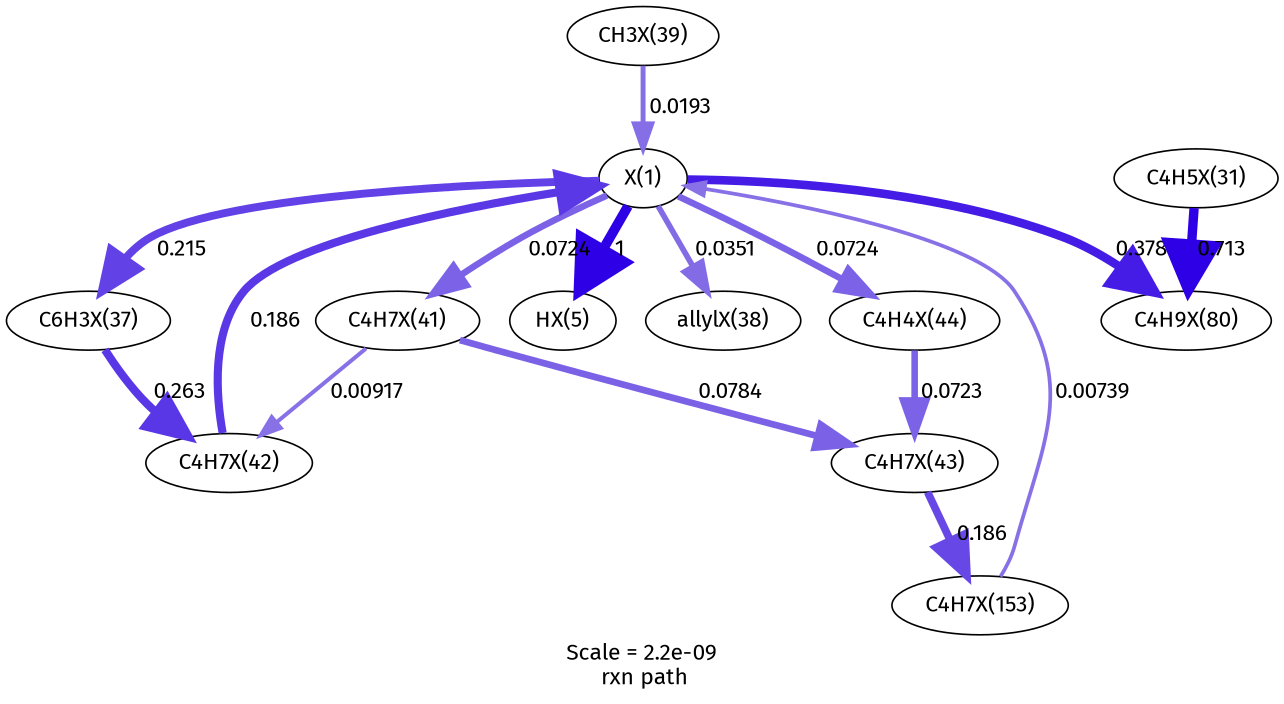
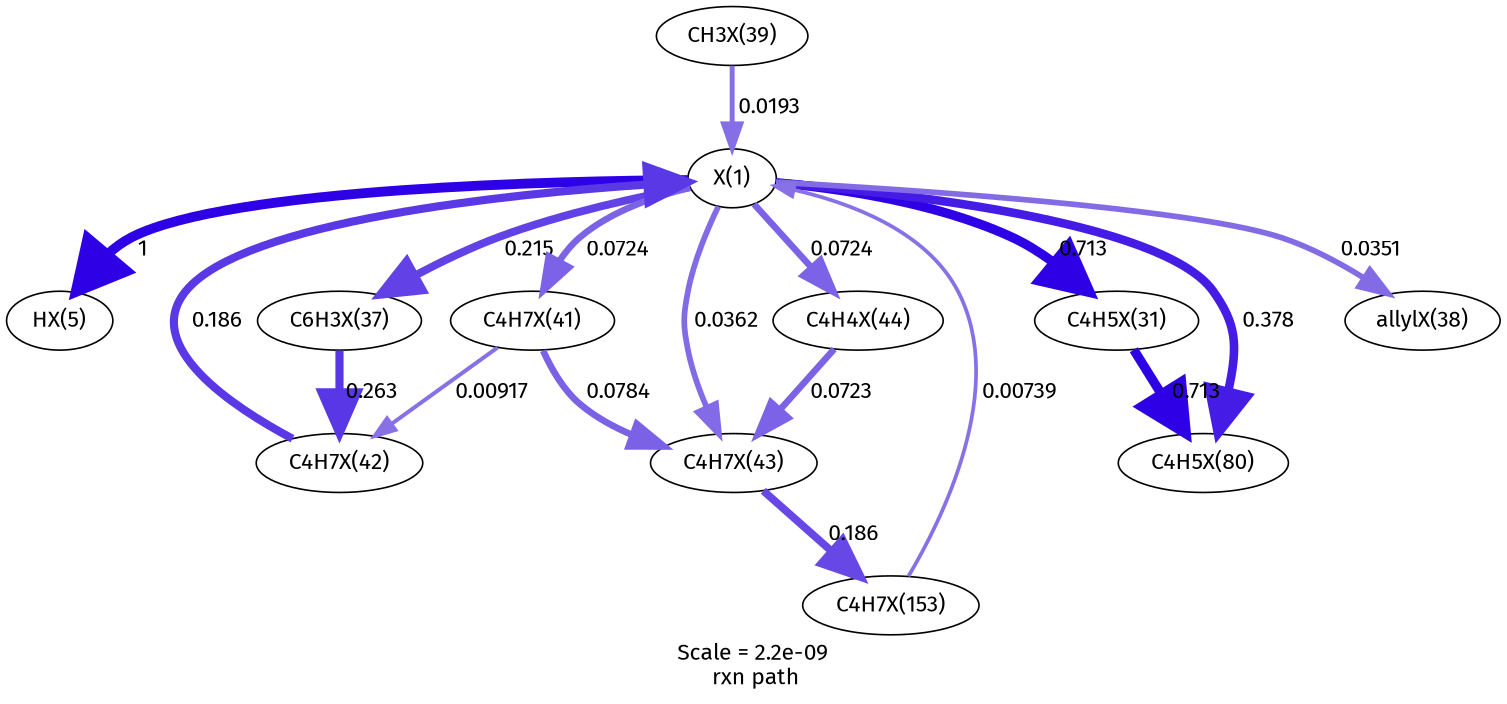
edge "X(1)" -> "C4H5X(31)": added, label "0.713"
edge "X(1)" -> "C4H7X(43)": added, label "0.0362"
node "C4H9X(80)": label "C4H9X(80)" -> "C4H5X(80)"
